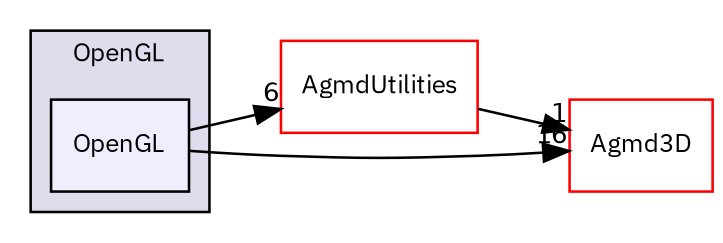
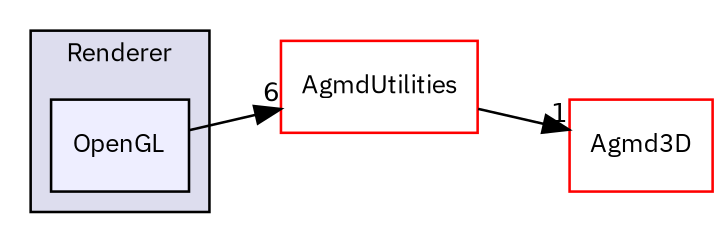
cluster "OpenGL": label "OpenGL" -> "Renderer"
edge "OpenGL" -> "Agmd3D": removed
